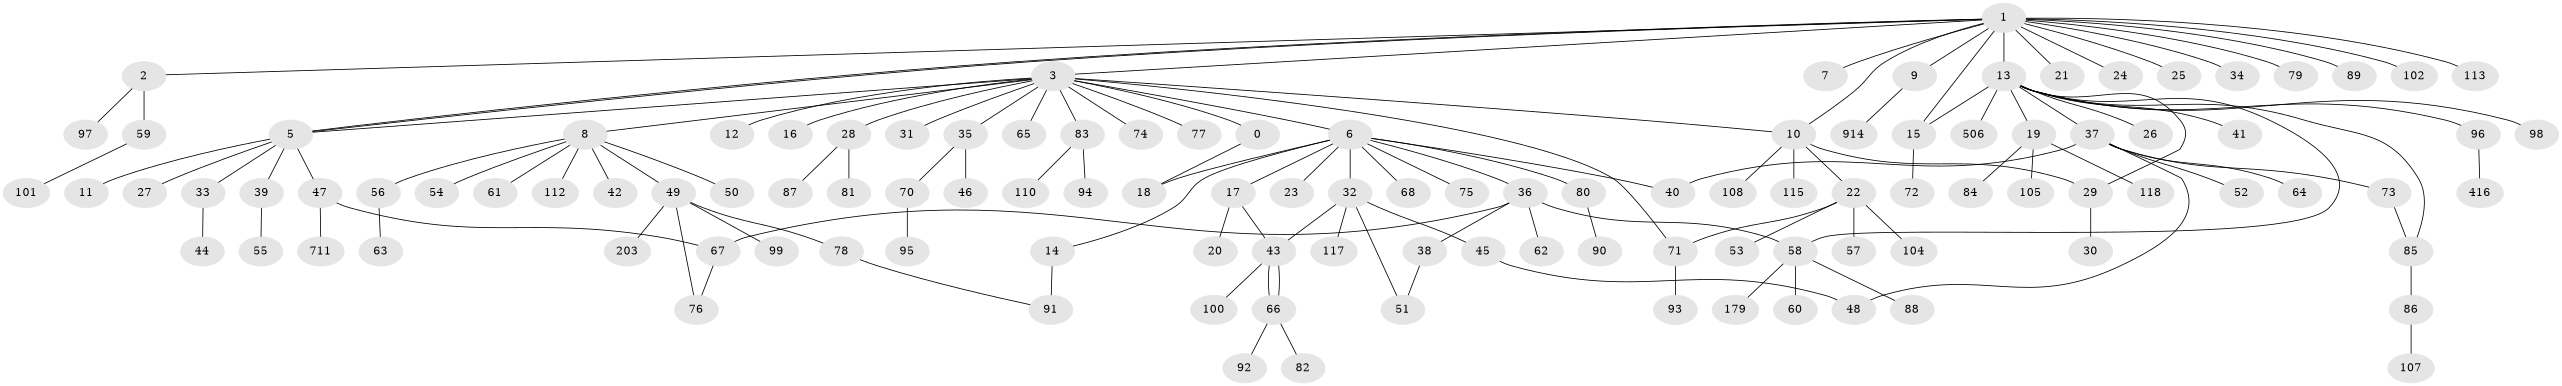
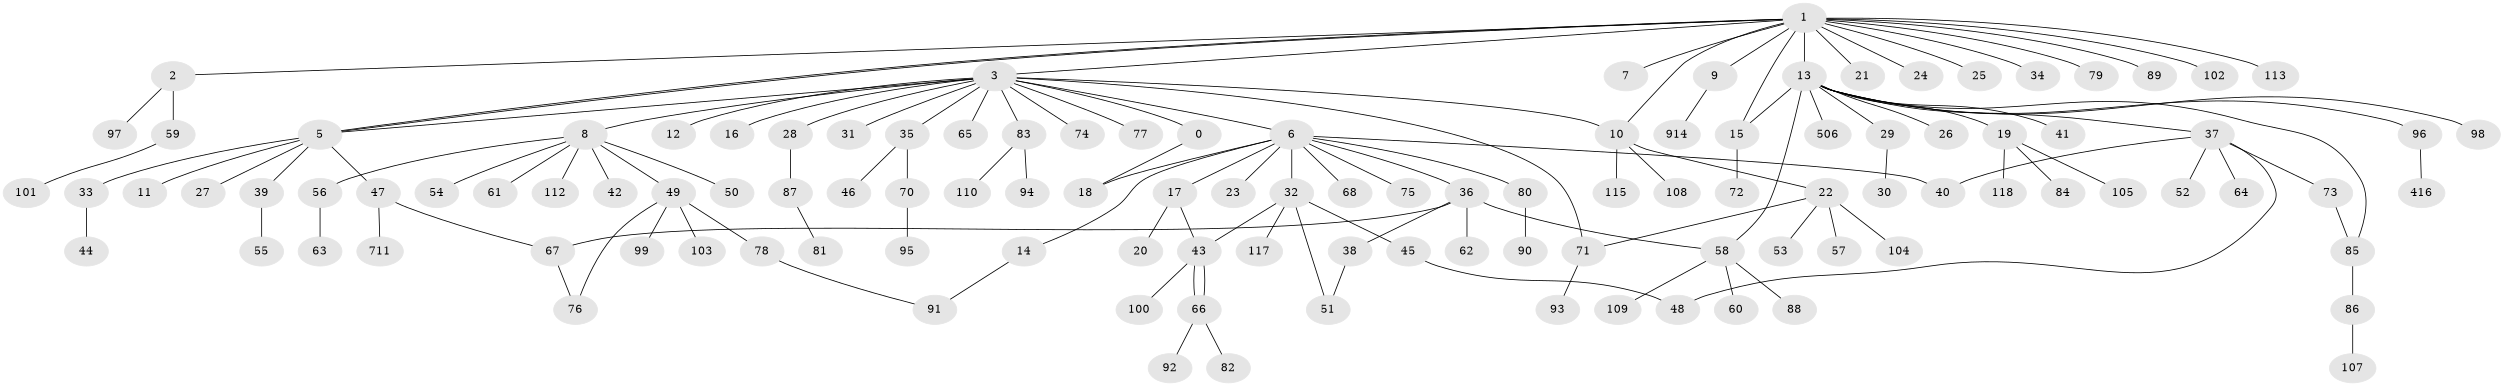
edge "28" -- "81": now "87" -- "81"
edge "10" -- "29": removed
node "203": label "203" -> "103"
node "179": label "179" -> "109"
